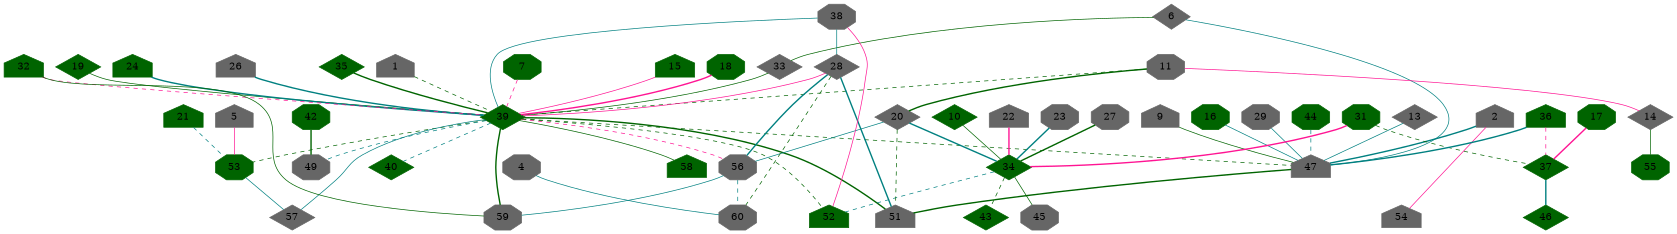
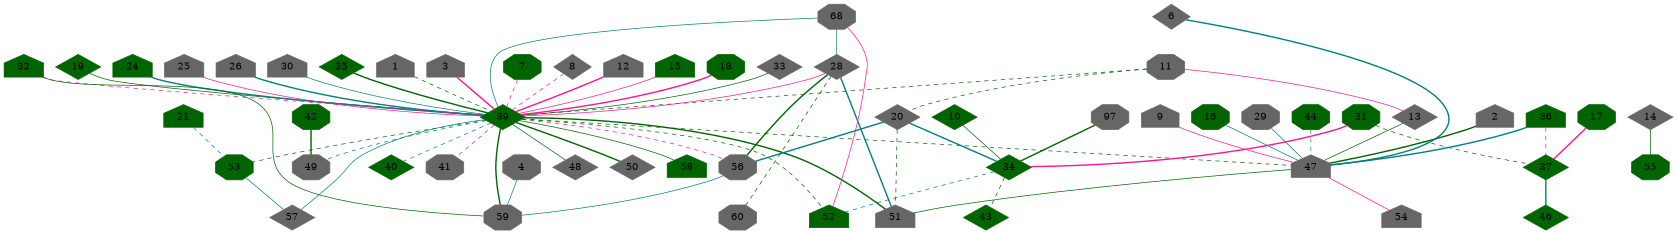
node "38": label "38" -> "68"
edge "6" -- "33": removed
node "25": added
node "30": added
node "3": added
node "8": added
node "12": added
edge "6" -- "47": style solid -> bold
edge "11" -- "14": now "11" -- "13"
edge "11" -- "20": style bold -> dashed
edge "28" -- "56": color teal -> darkgreen
node "5": removed
node "22": removed
node "23": removed
node "27": label "27" -> "97"
edge "20" -- "56": style solid -> bold
edge "13" -- "47": color teal -> darkgreen
edge "9" -- "47": color darkgreen -> deeppink
edge "2" -- "47": color teal -> darkgreen
node "41": added
node "48": added
node "50": added
edge "2" -- "54": now "47" -- "54"
edge "47" -- "51": style bold -> solid
edge "56" -- "60": removed
edge "4" -- "60": now "4" -- "59"
node "45": removed
